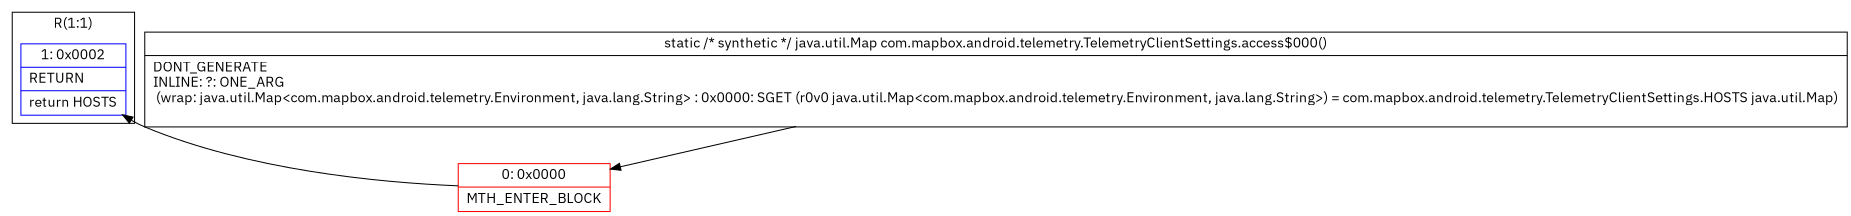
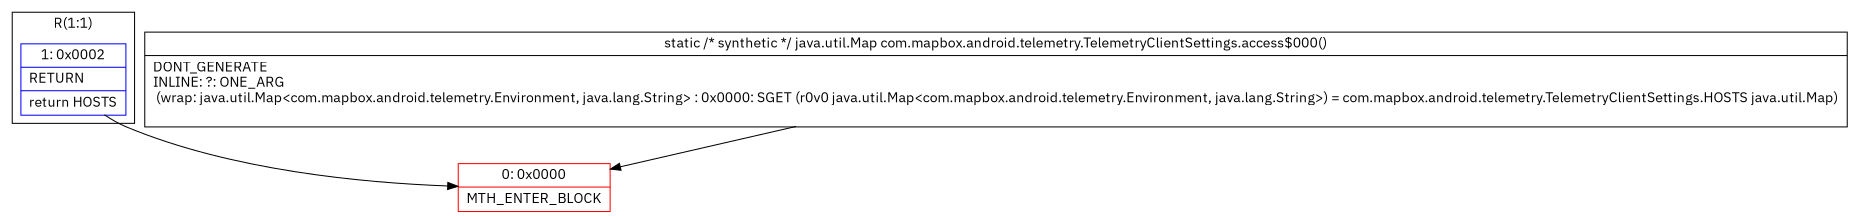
edge "0: 0x0000" -> "1: 0x0002": reversed
